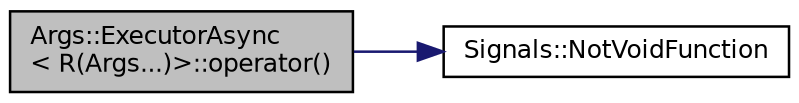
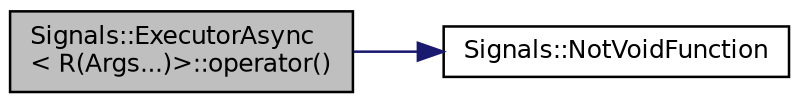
node "Args::ExecutorAsync < R(Args...)>::operator()": label "Args::ExecutorAsync < R(Args...)>::operator()" -> "Signals::ExecutorAsync < R(Args...)>::operator()"
